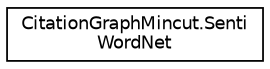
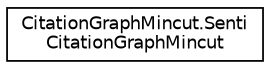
node "CitationGraphMincut.Senti WordNet": label "CitationGraphMincut.Senti WordNet" -> "CitationGraphMincut.Senti CitationGraphMincut"
